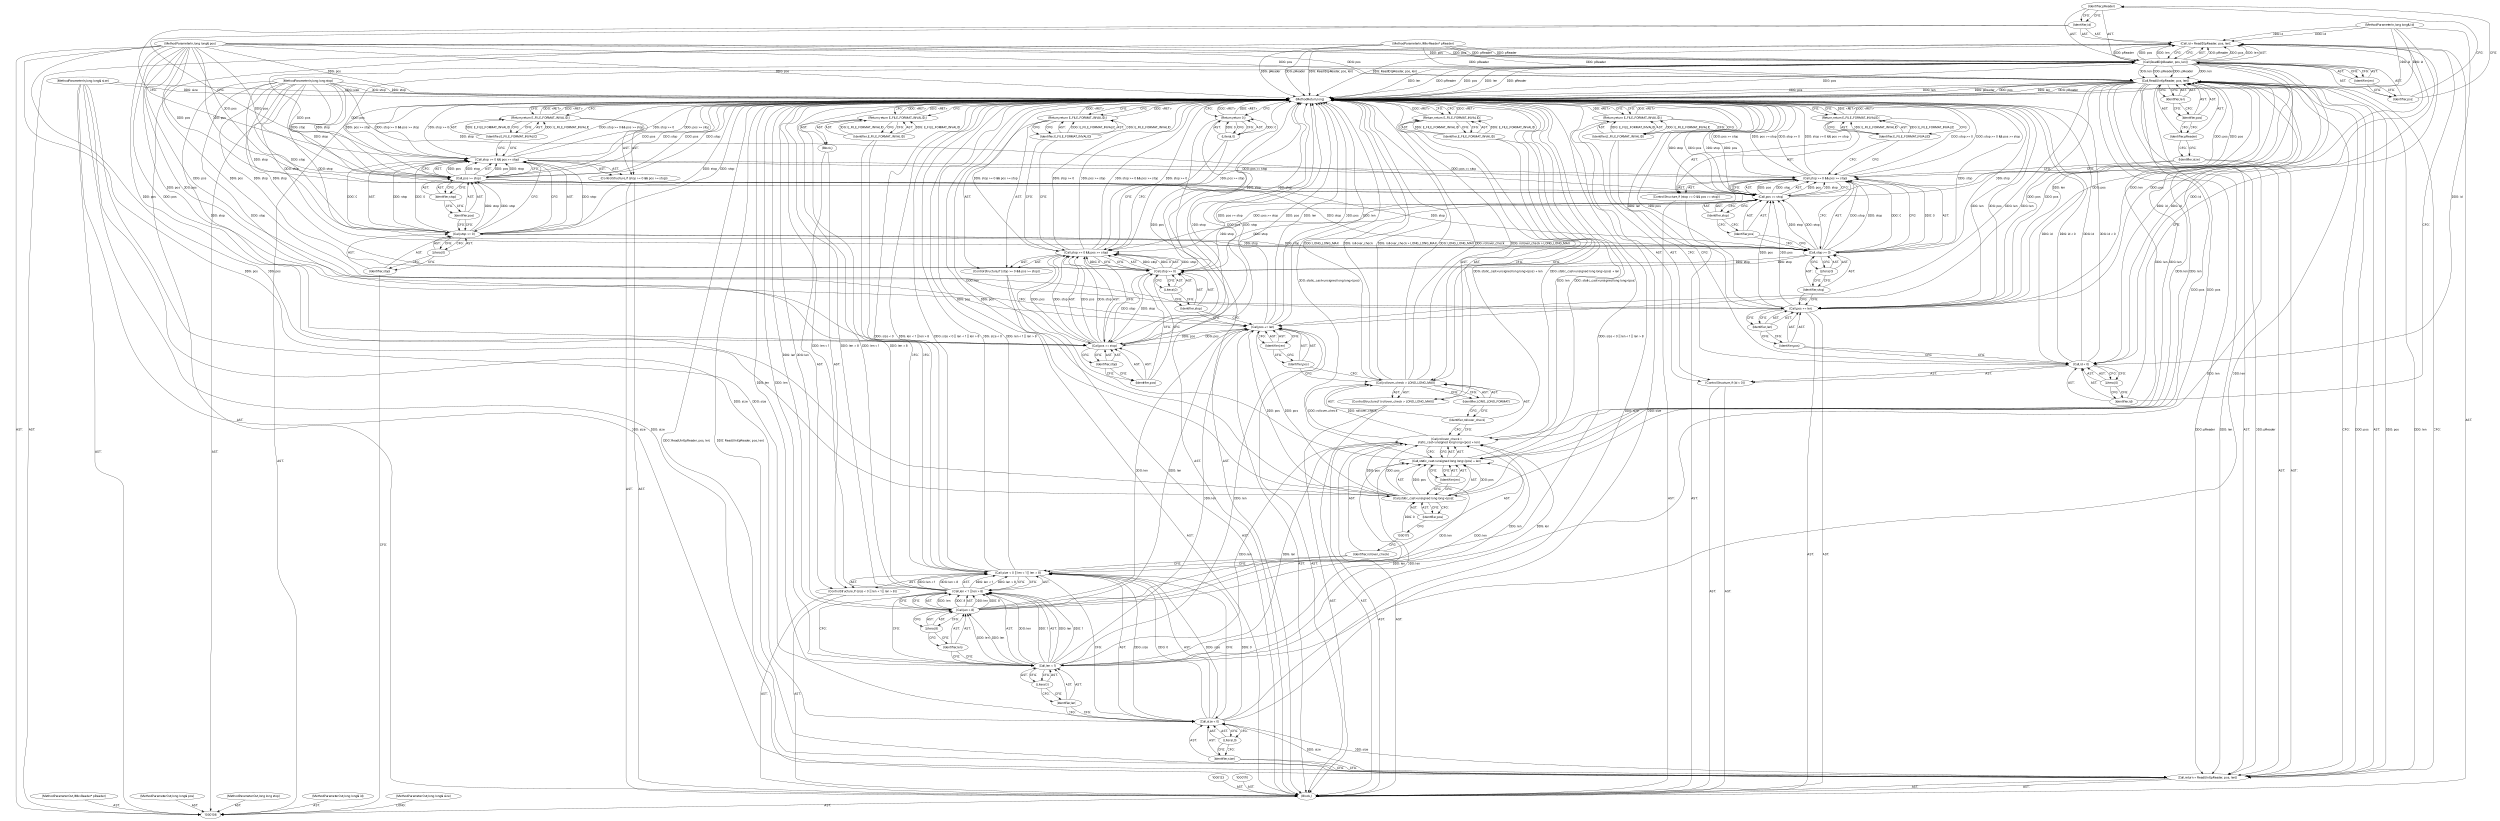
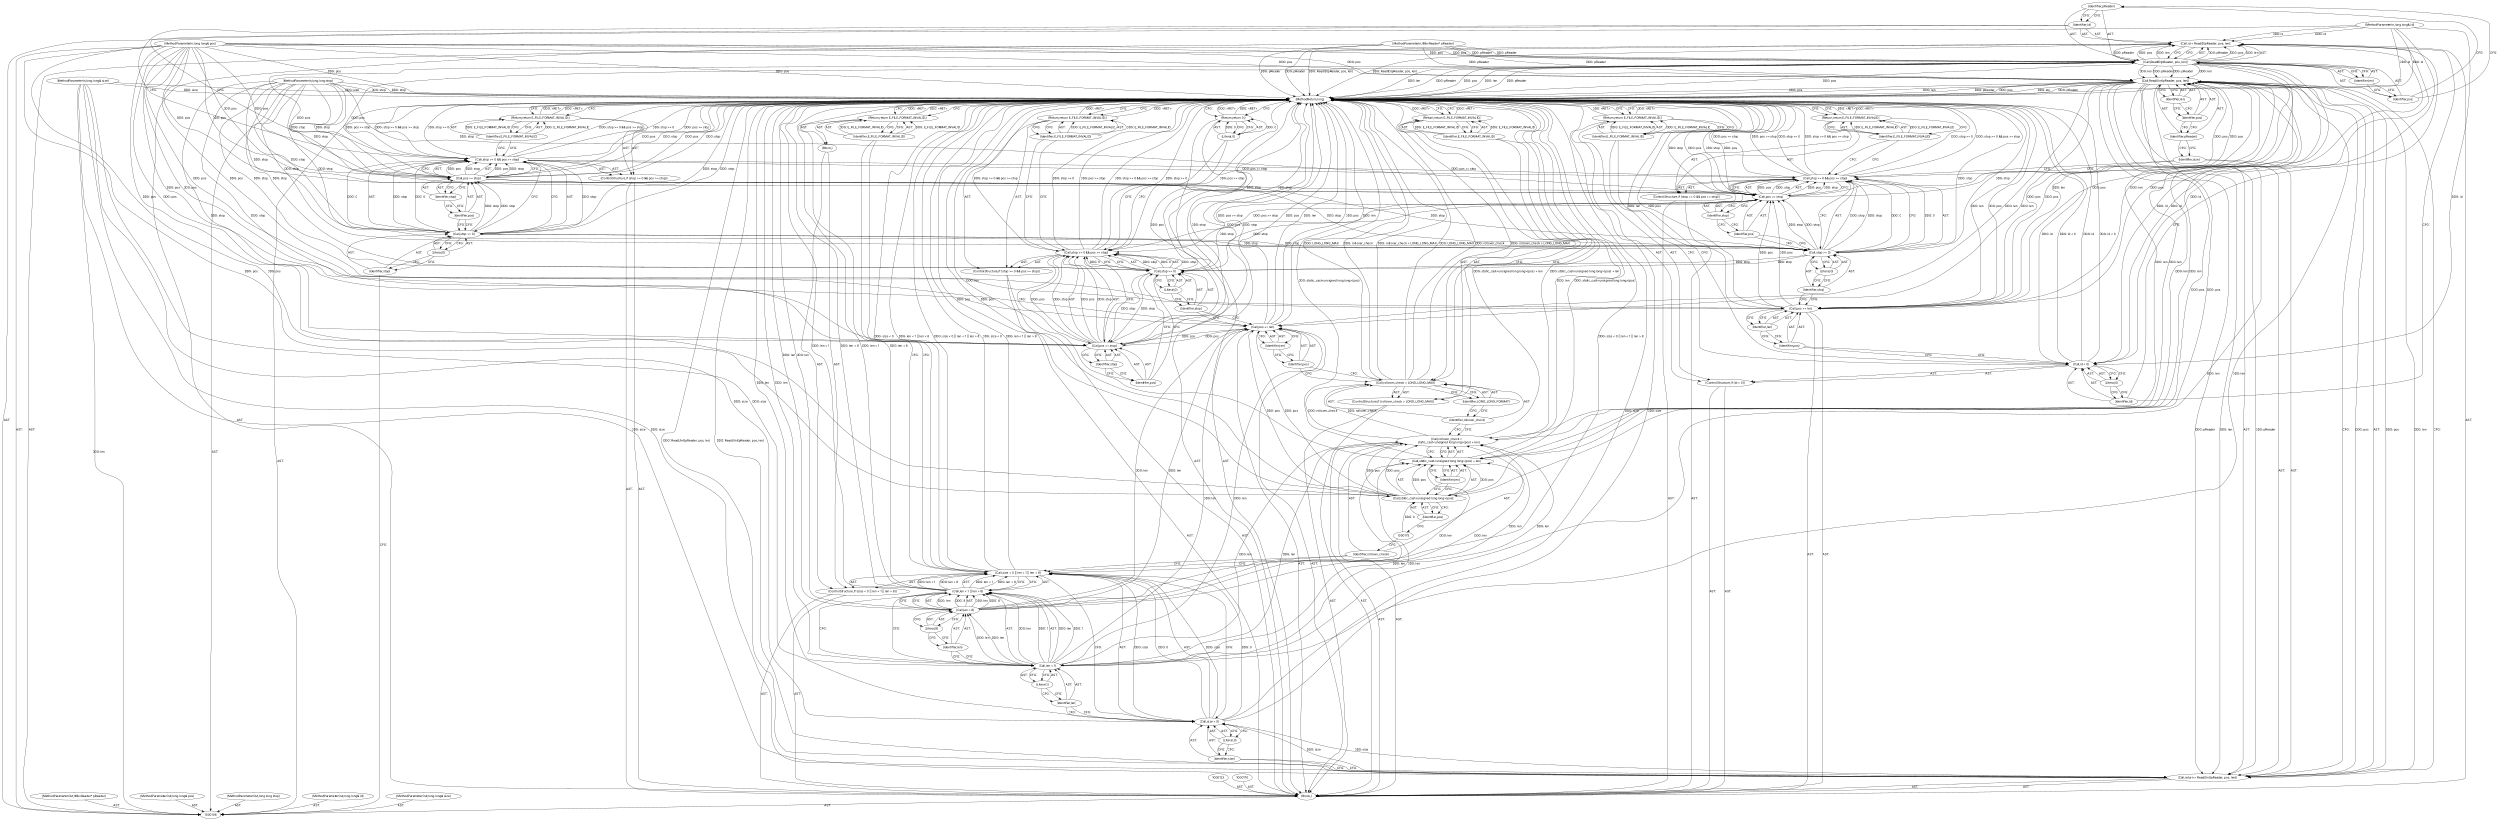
edge "(MethodParameterIn,long long& id)" -> "1000106": added, label "AST:"
edge "(MethodParameterIn,long long& size)" -> "1000106": label "AST: " -> "DDG: len"
edge "(MethodParameterOut,long long& size)" -> "1000106": label "LONG: " -> "AST: "
